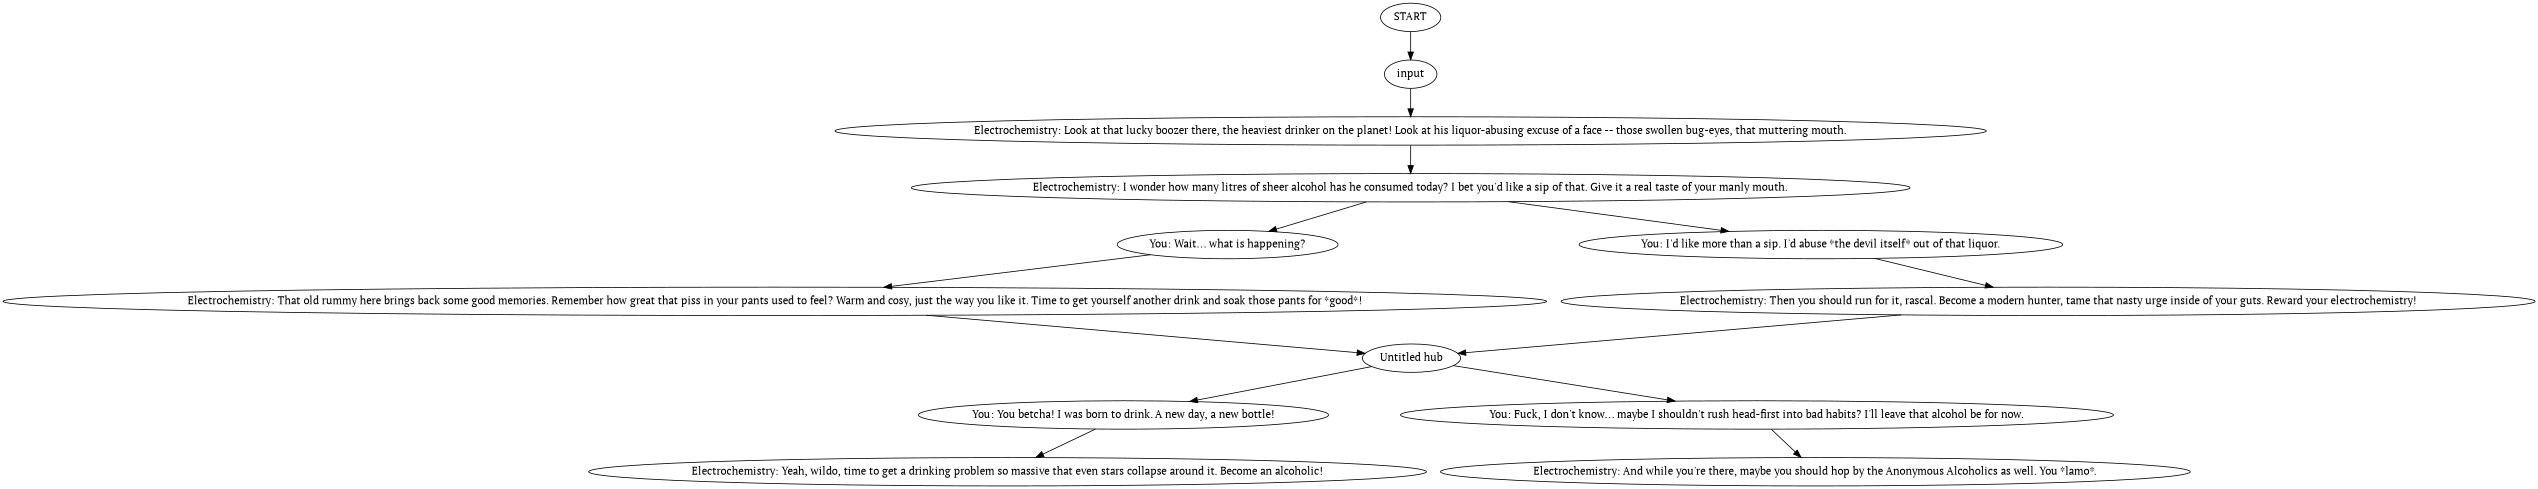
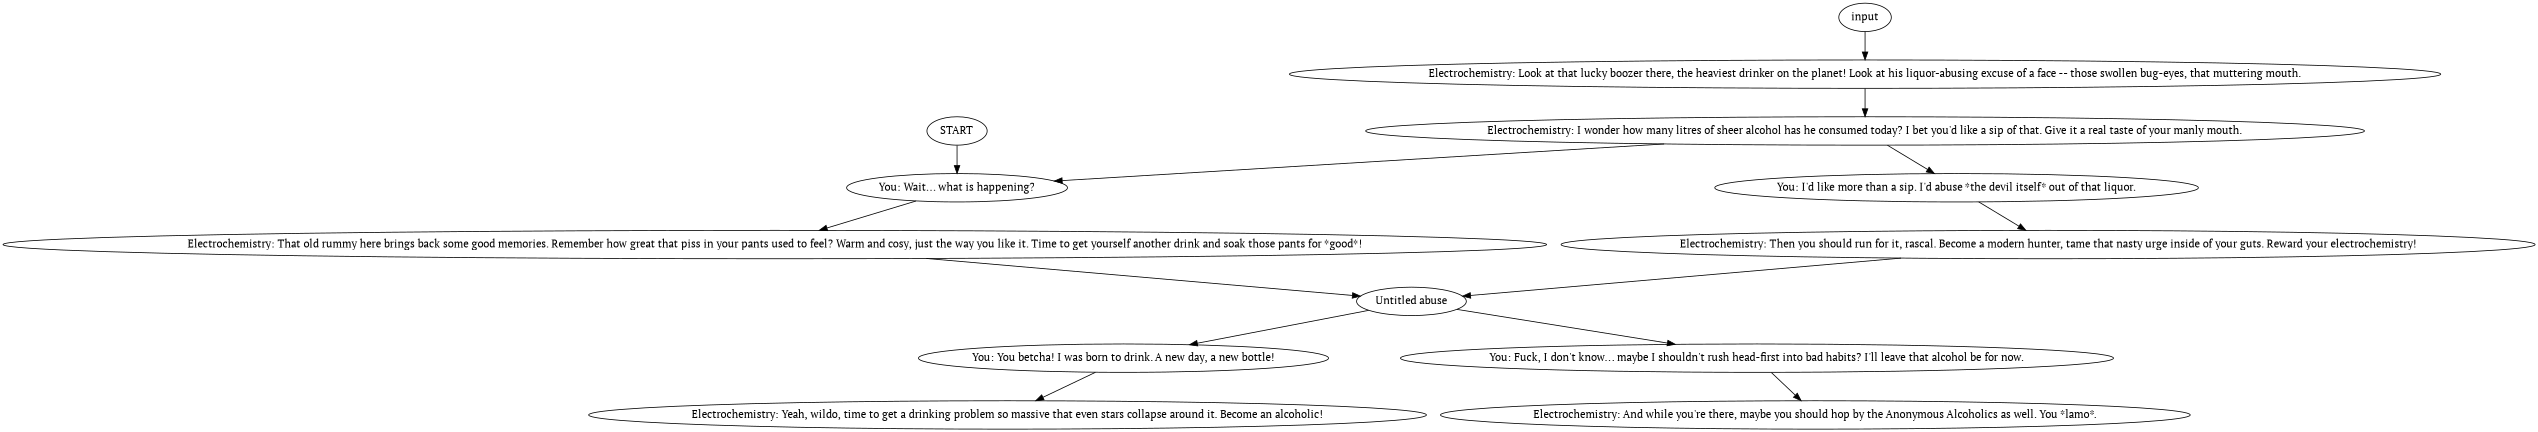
edge "START" -> "input": now "START" -> "You: Wait... what is happening?"
node "Untitled hub": label "Untitled hub" -> "Untitled abuse"
